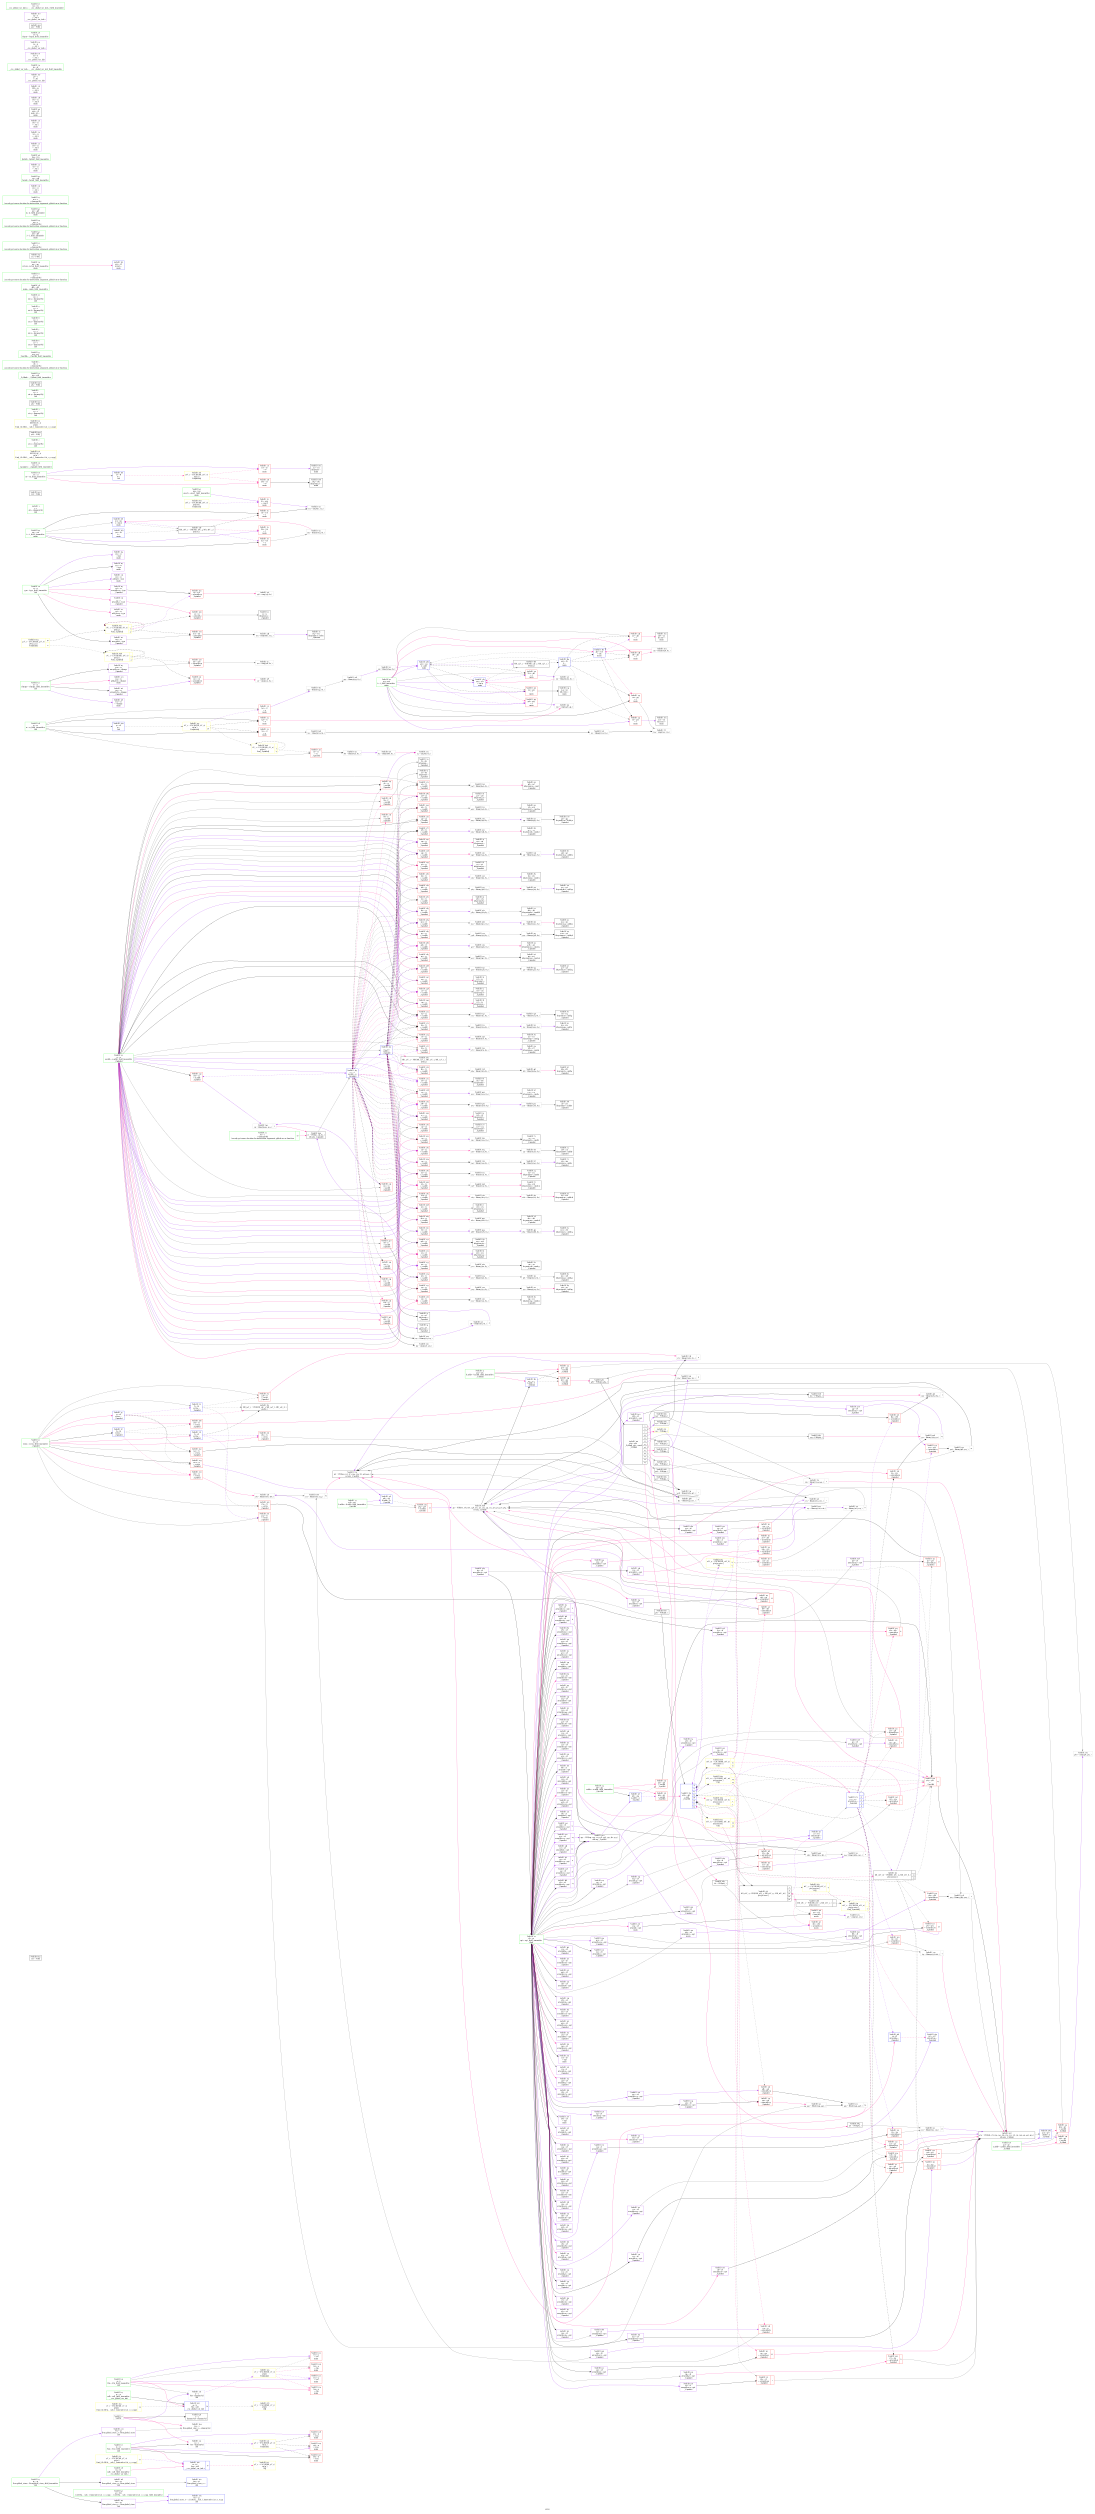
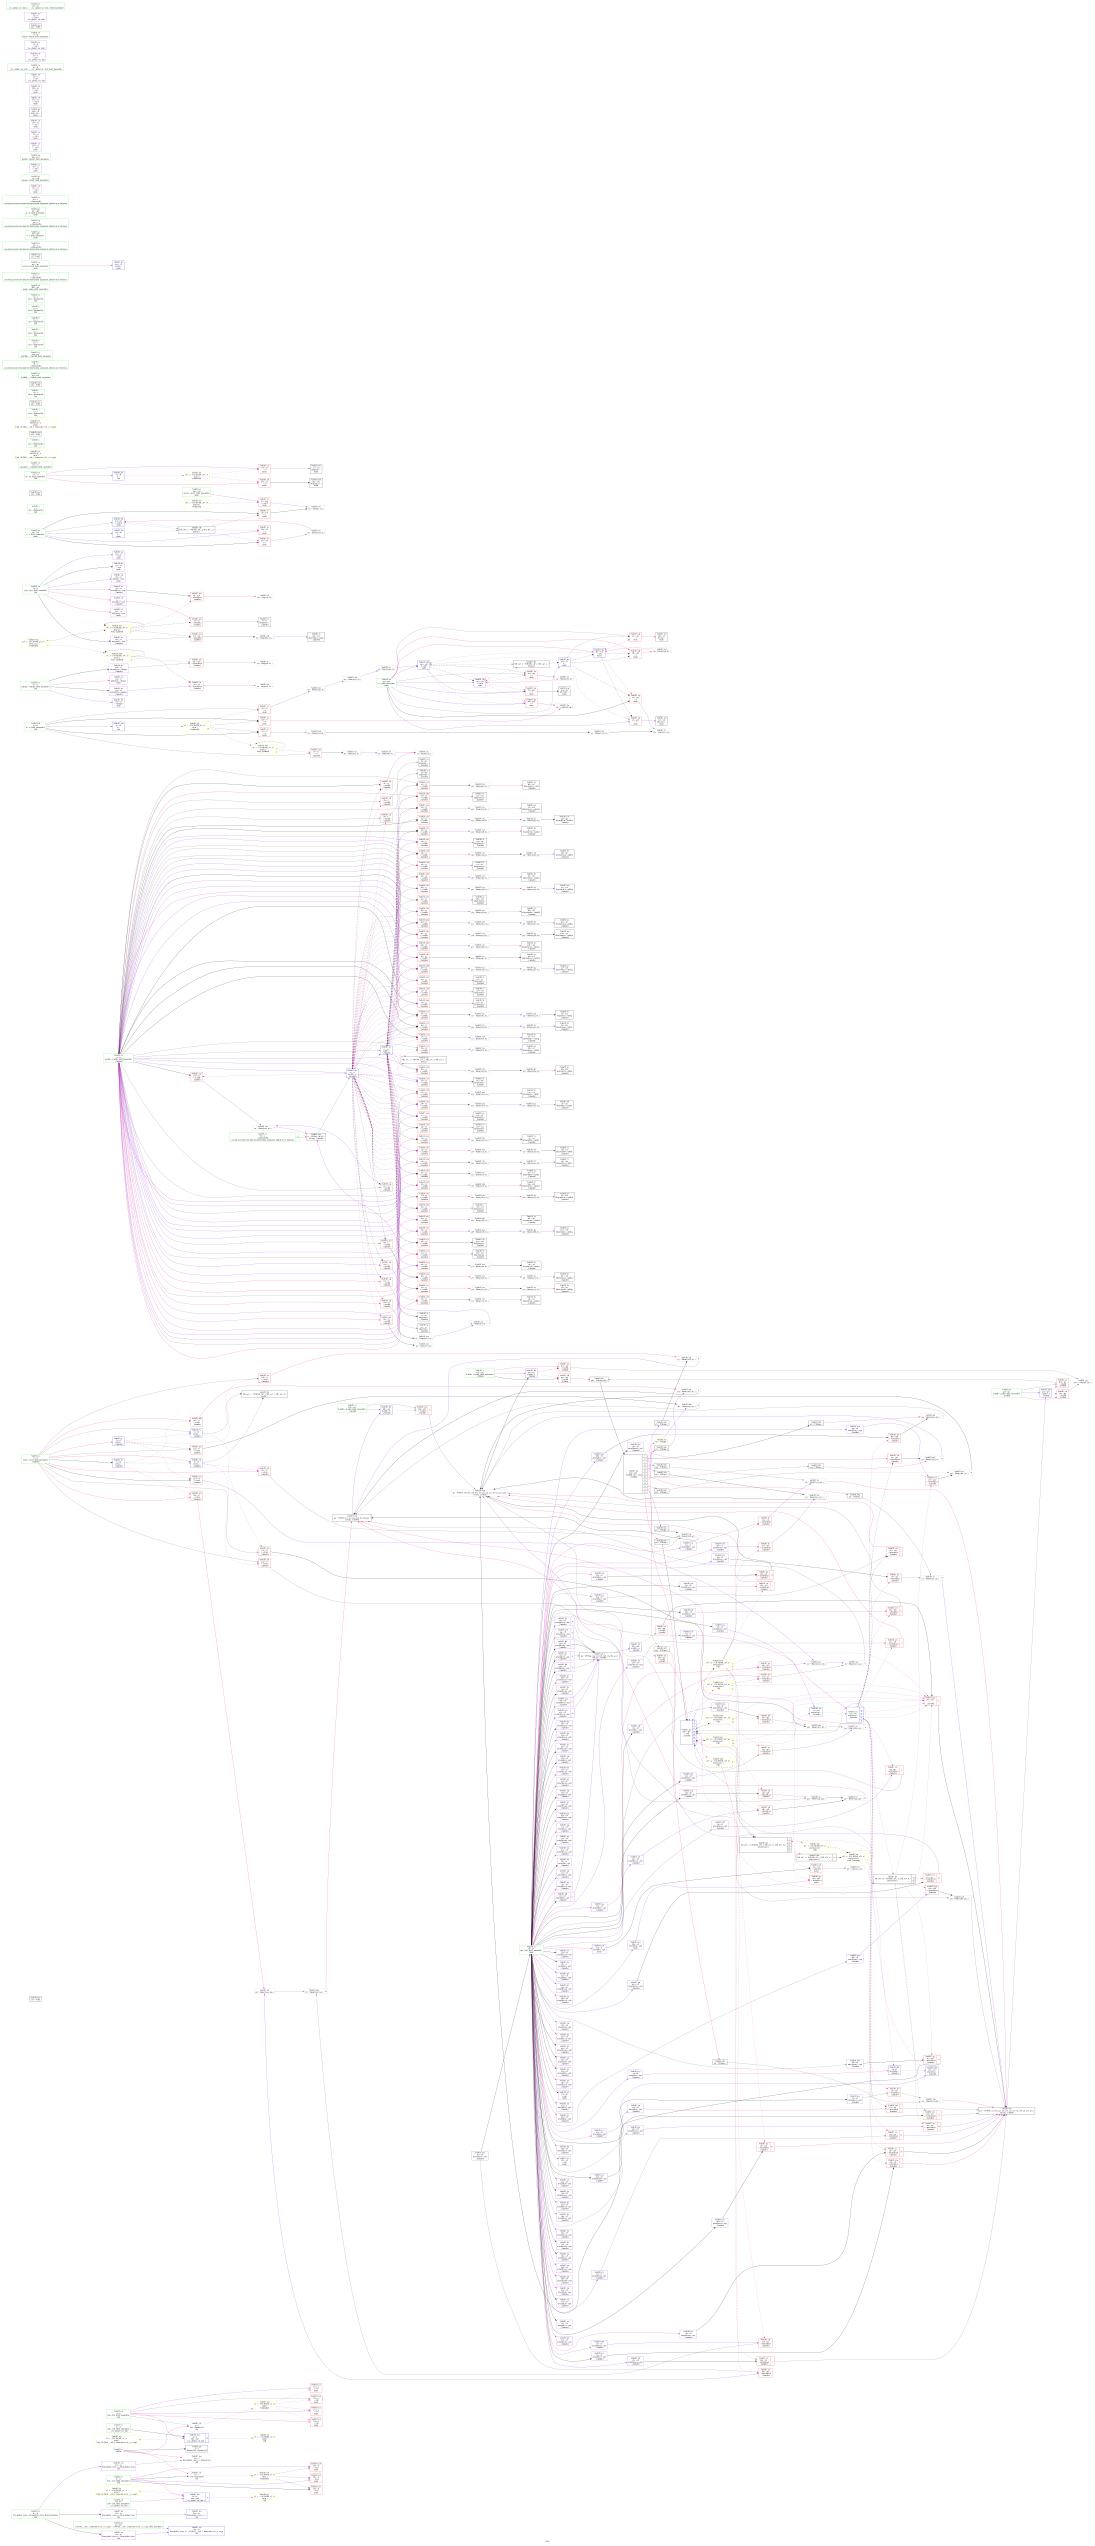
node "NodeID: 316": added
node "NodeID: 34": removed
